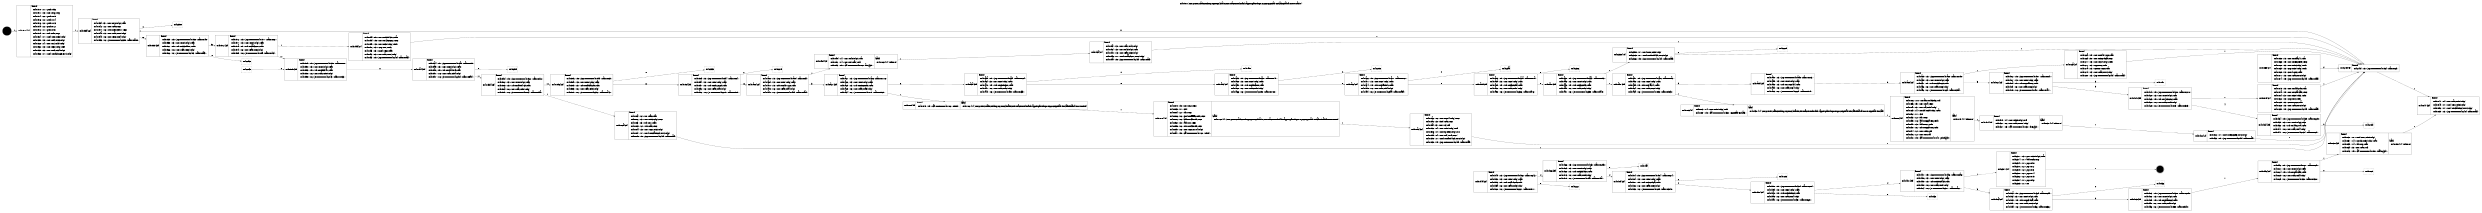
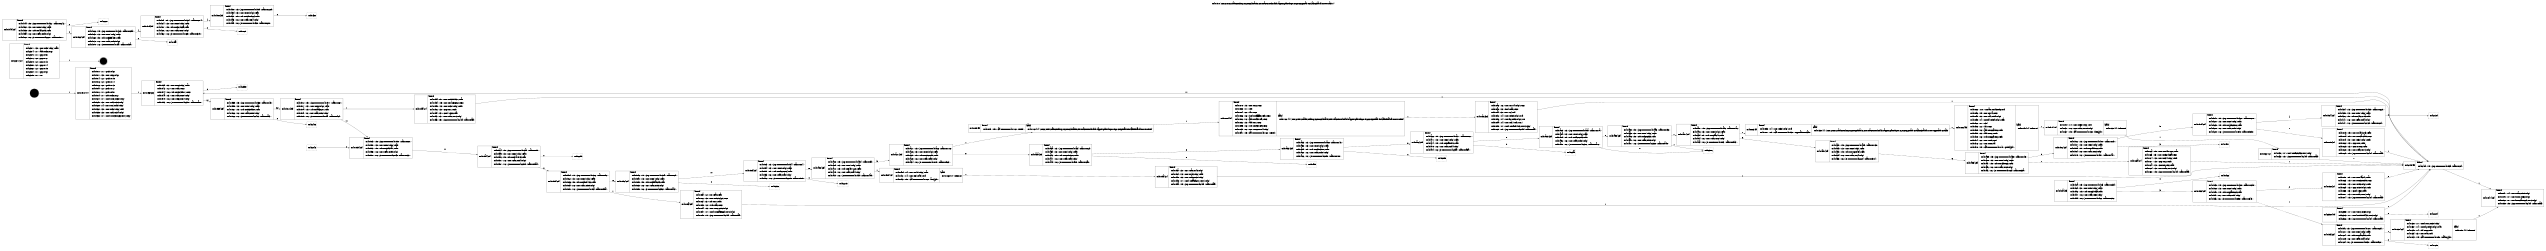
edge "0x401a9e [25]" -> "0x40235e [19]": now "0x401a9e [25]" -> "0x402386"
node "0x401bb1 [25]": removed
edge "0x401be3 [25]" -> "0x401e5e [27]": added, label "2"
